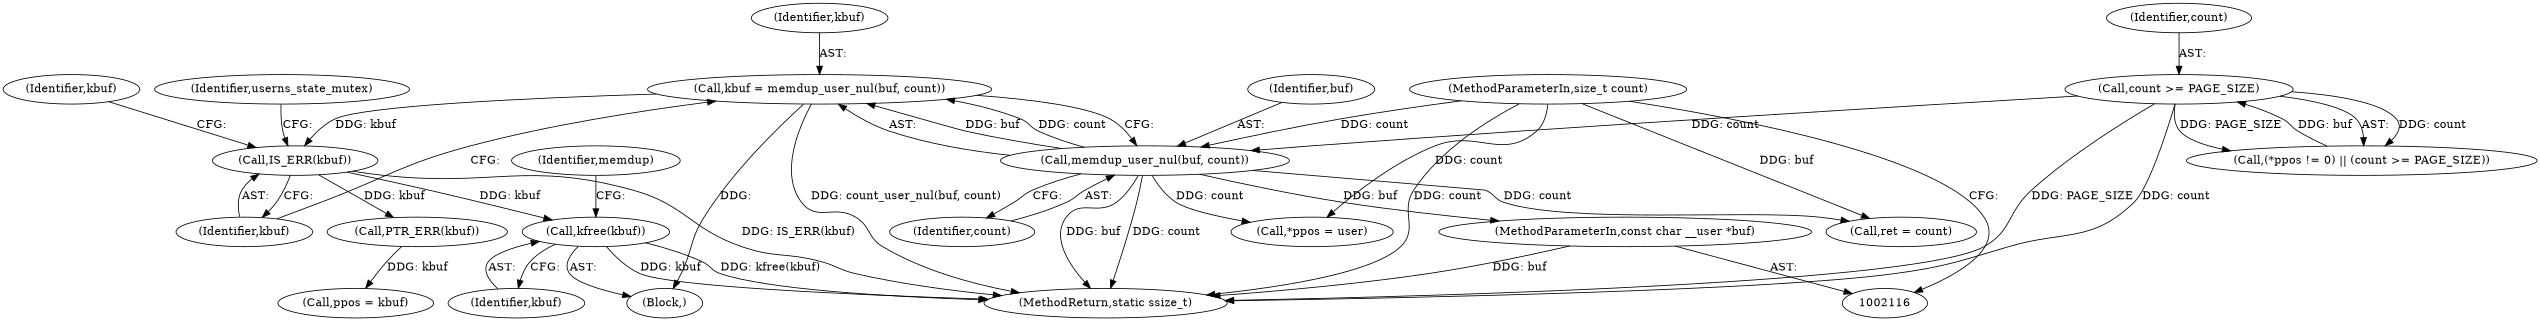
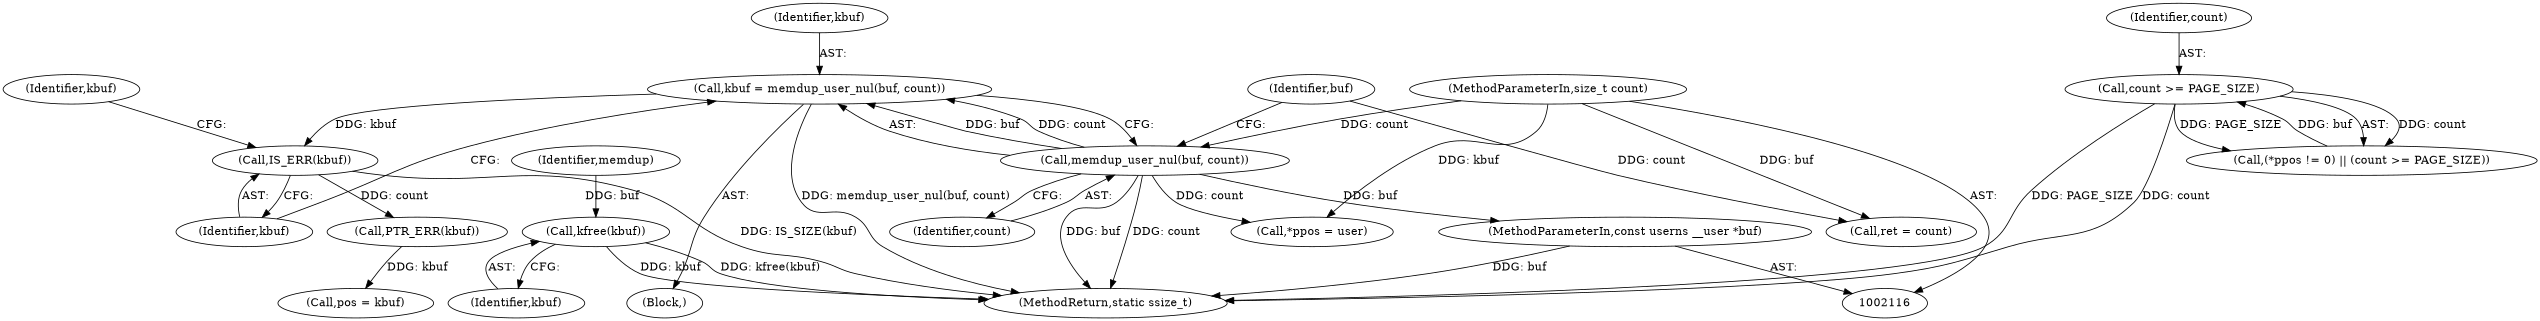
node "(Identifier,userns_state_mutex)": removed
edge "(Call,count >= PAGE_SIZE)" -> "(Call,memdup_user_nul(buf, count))": removed, label "DDG: count"
edge "(Identifier,buf)" -> "(Call,memdup_user_nul(buf, count))": label "AST: " -> "CFG: "
edge "(MethodParameterIn,size_t count)" -> "(Call,*ppos = user)": label "DDG: count" -> "DDG: kbuf"
edge "(Call,IS_ERR(kbuf))" -> "(Call,kfree(kbuf))": removed, label "DDG: kbuf"
edge "(Call,IS_ERR(kbuf))" -> "(Call,PTR_ERR(kbuf))": label "DDG: kbuf" -> "DDG: count"
edge "(Identifier,memdup)" -> "(Call,kfree(kbuf))": label "CFG: " -> "DDG: buf"
edge "(Call,kbuf = memdup_user_nul(buf, count))" -> "(Block,)": label "DDG: " -> "AST: "
edge "(Call,kbuf = memdup_user_nul(buf, count))" -> "(MethodReturn,static ssize_t)": label "DDG: count_user_nul(buf, count)" -> "DDG: memdup_user_nul(buf, count)"
edge "(MethodParameterIn,size_t count)" -> "1002116": label "CFG: " -> "AST: "
edge "(Call,memdup_user_nul(buf, count))" -> "(Call,ret = count)": now "(Identifier,buf)" -> "(Call,ret = count)"
edge "(Call,IS_ERR(kbuf))" -> "(MethodReturn,static ssize_t)": label "DDG: IS_ERR(kbuf)" -> "DDG: IS_SIZE(kbuf)"
node "(MethodParameterIn,const char __user *buf)": label "(MethodParameterIn,const char __user *buf)" -> "(MethodParameterIn,const userns __user *buf)"
edge "(MethodParameterIn,size_t count)" -> "(MethodReturn,static ssize_t)": removed, label "DDG: count"
edge "(Call,kfree(kbuf))" -> "(Block,)": removed, label "AST:"
node "(Call,ppos = kbuf)": label "(Call,ppos = kbuf)" -> "(Call,pos = kbuf)"
